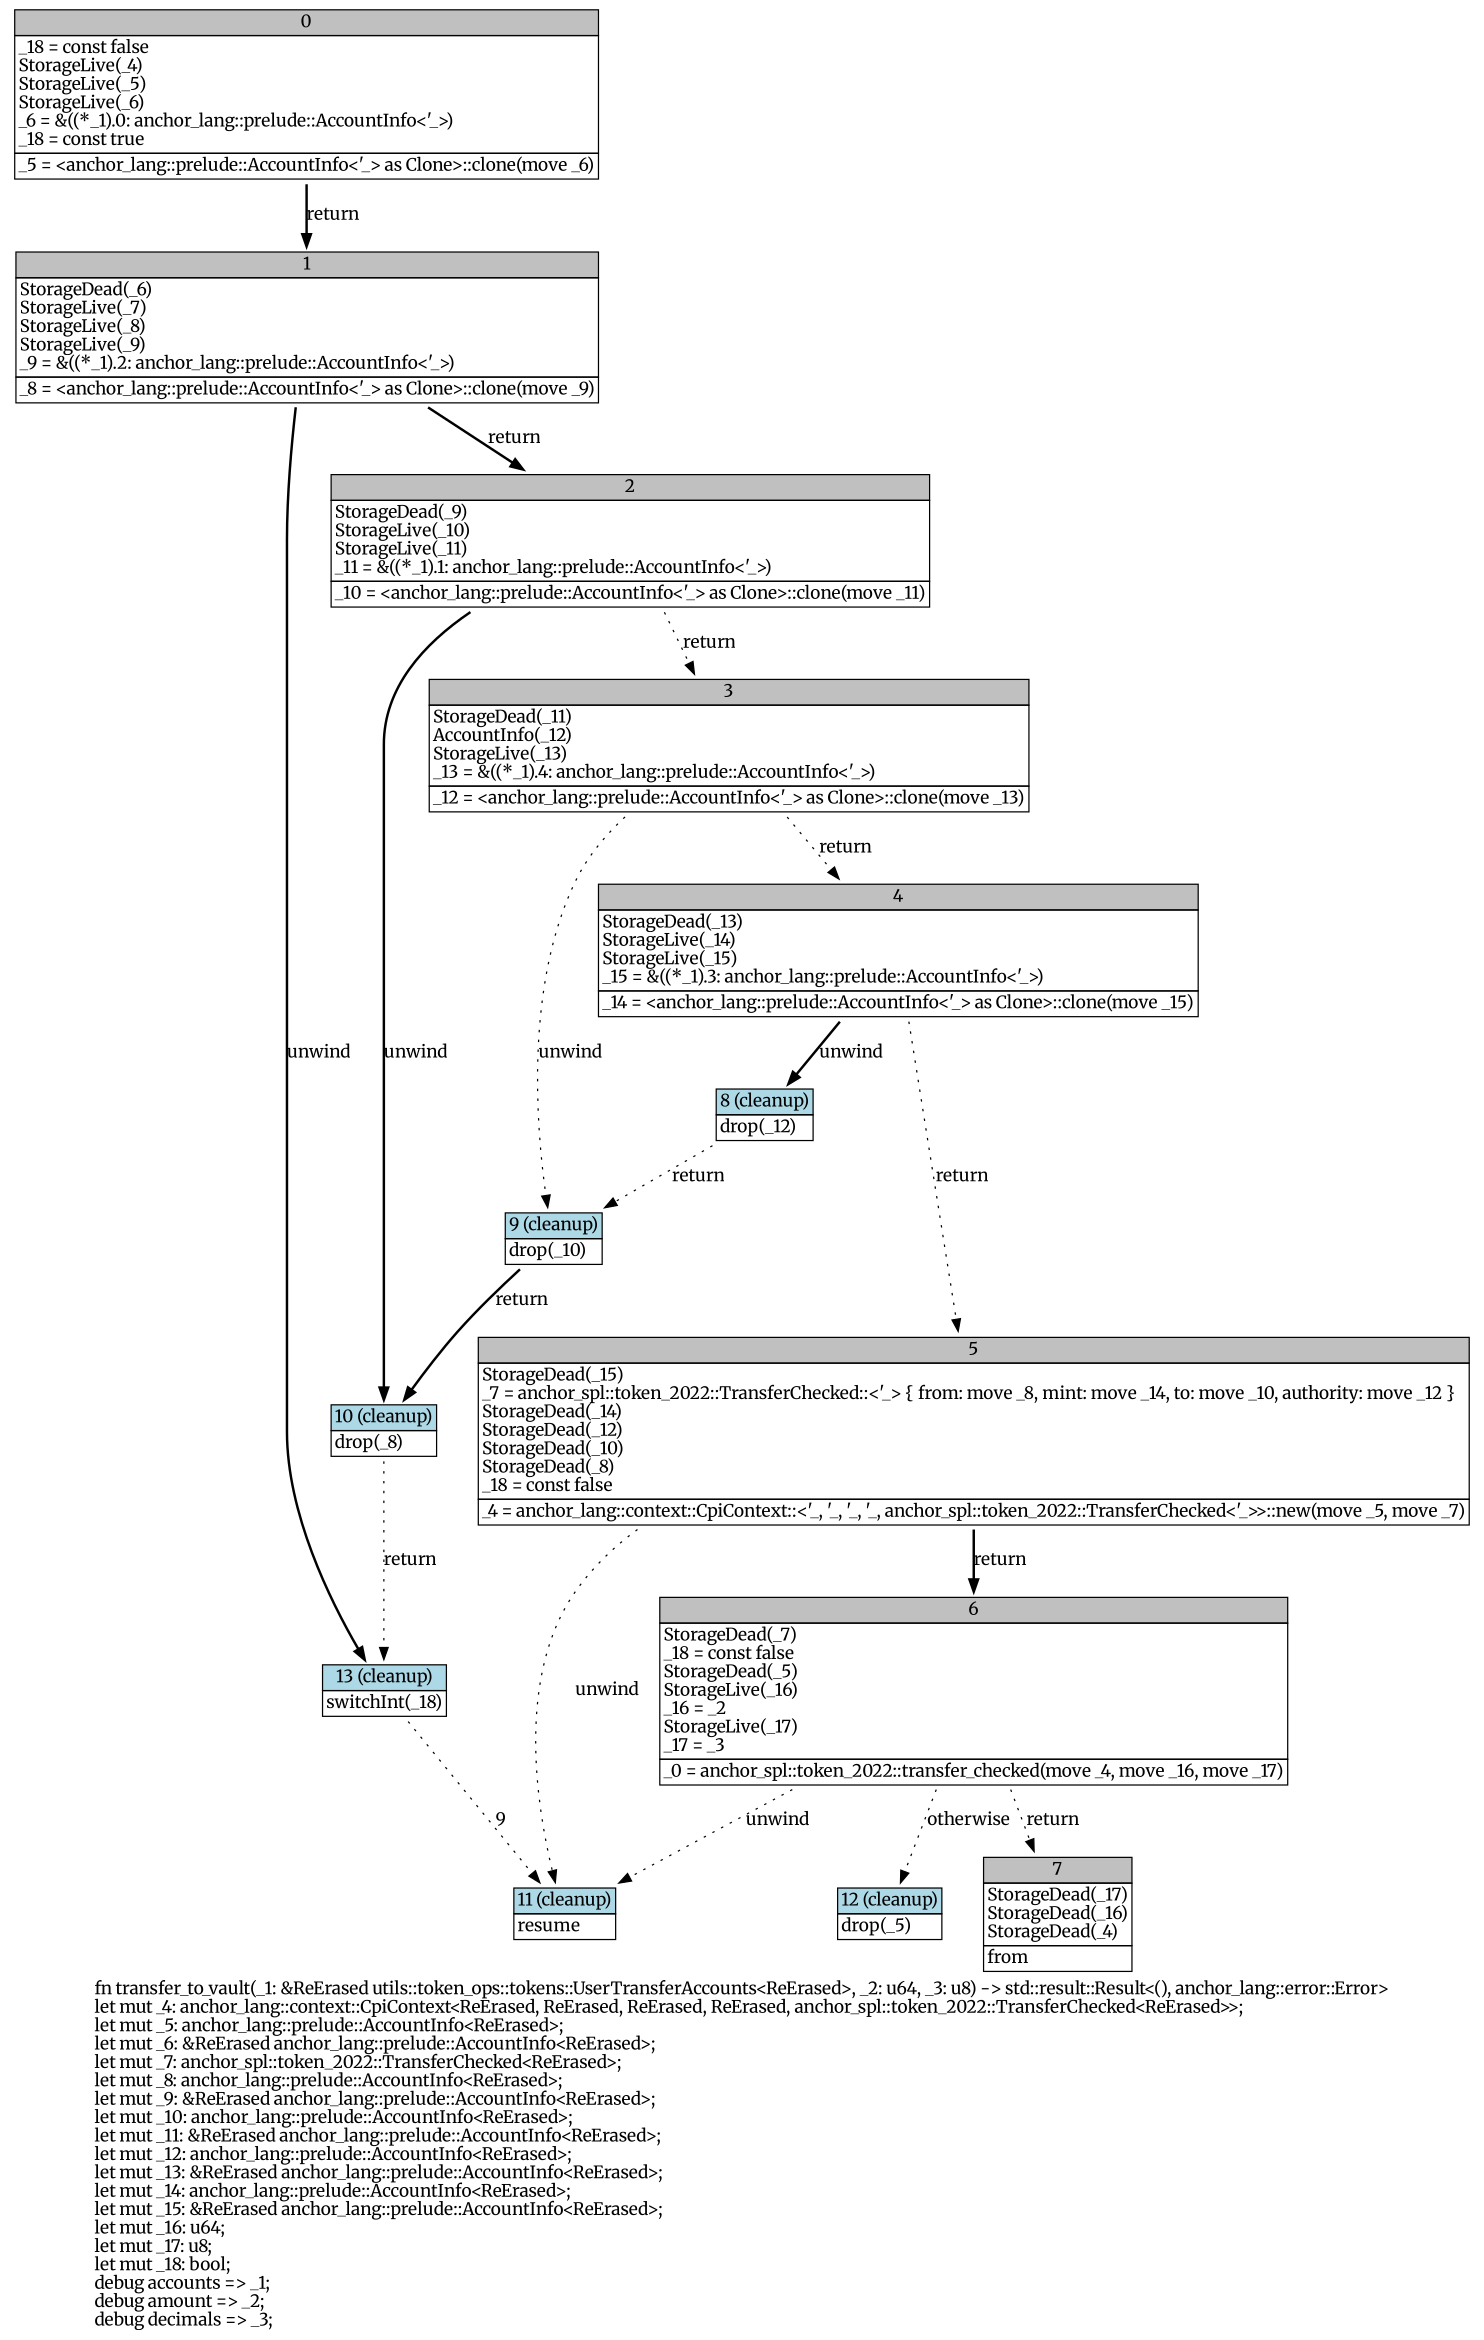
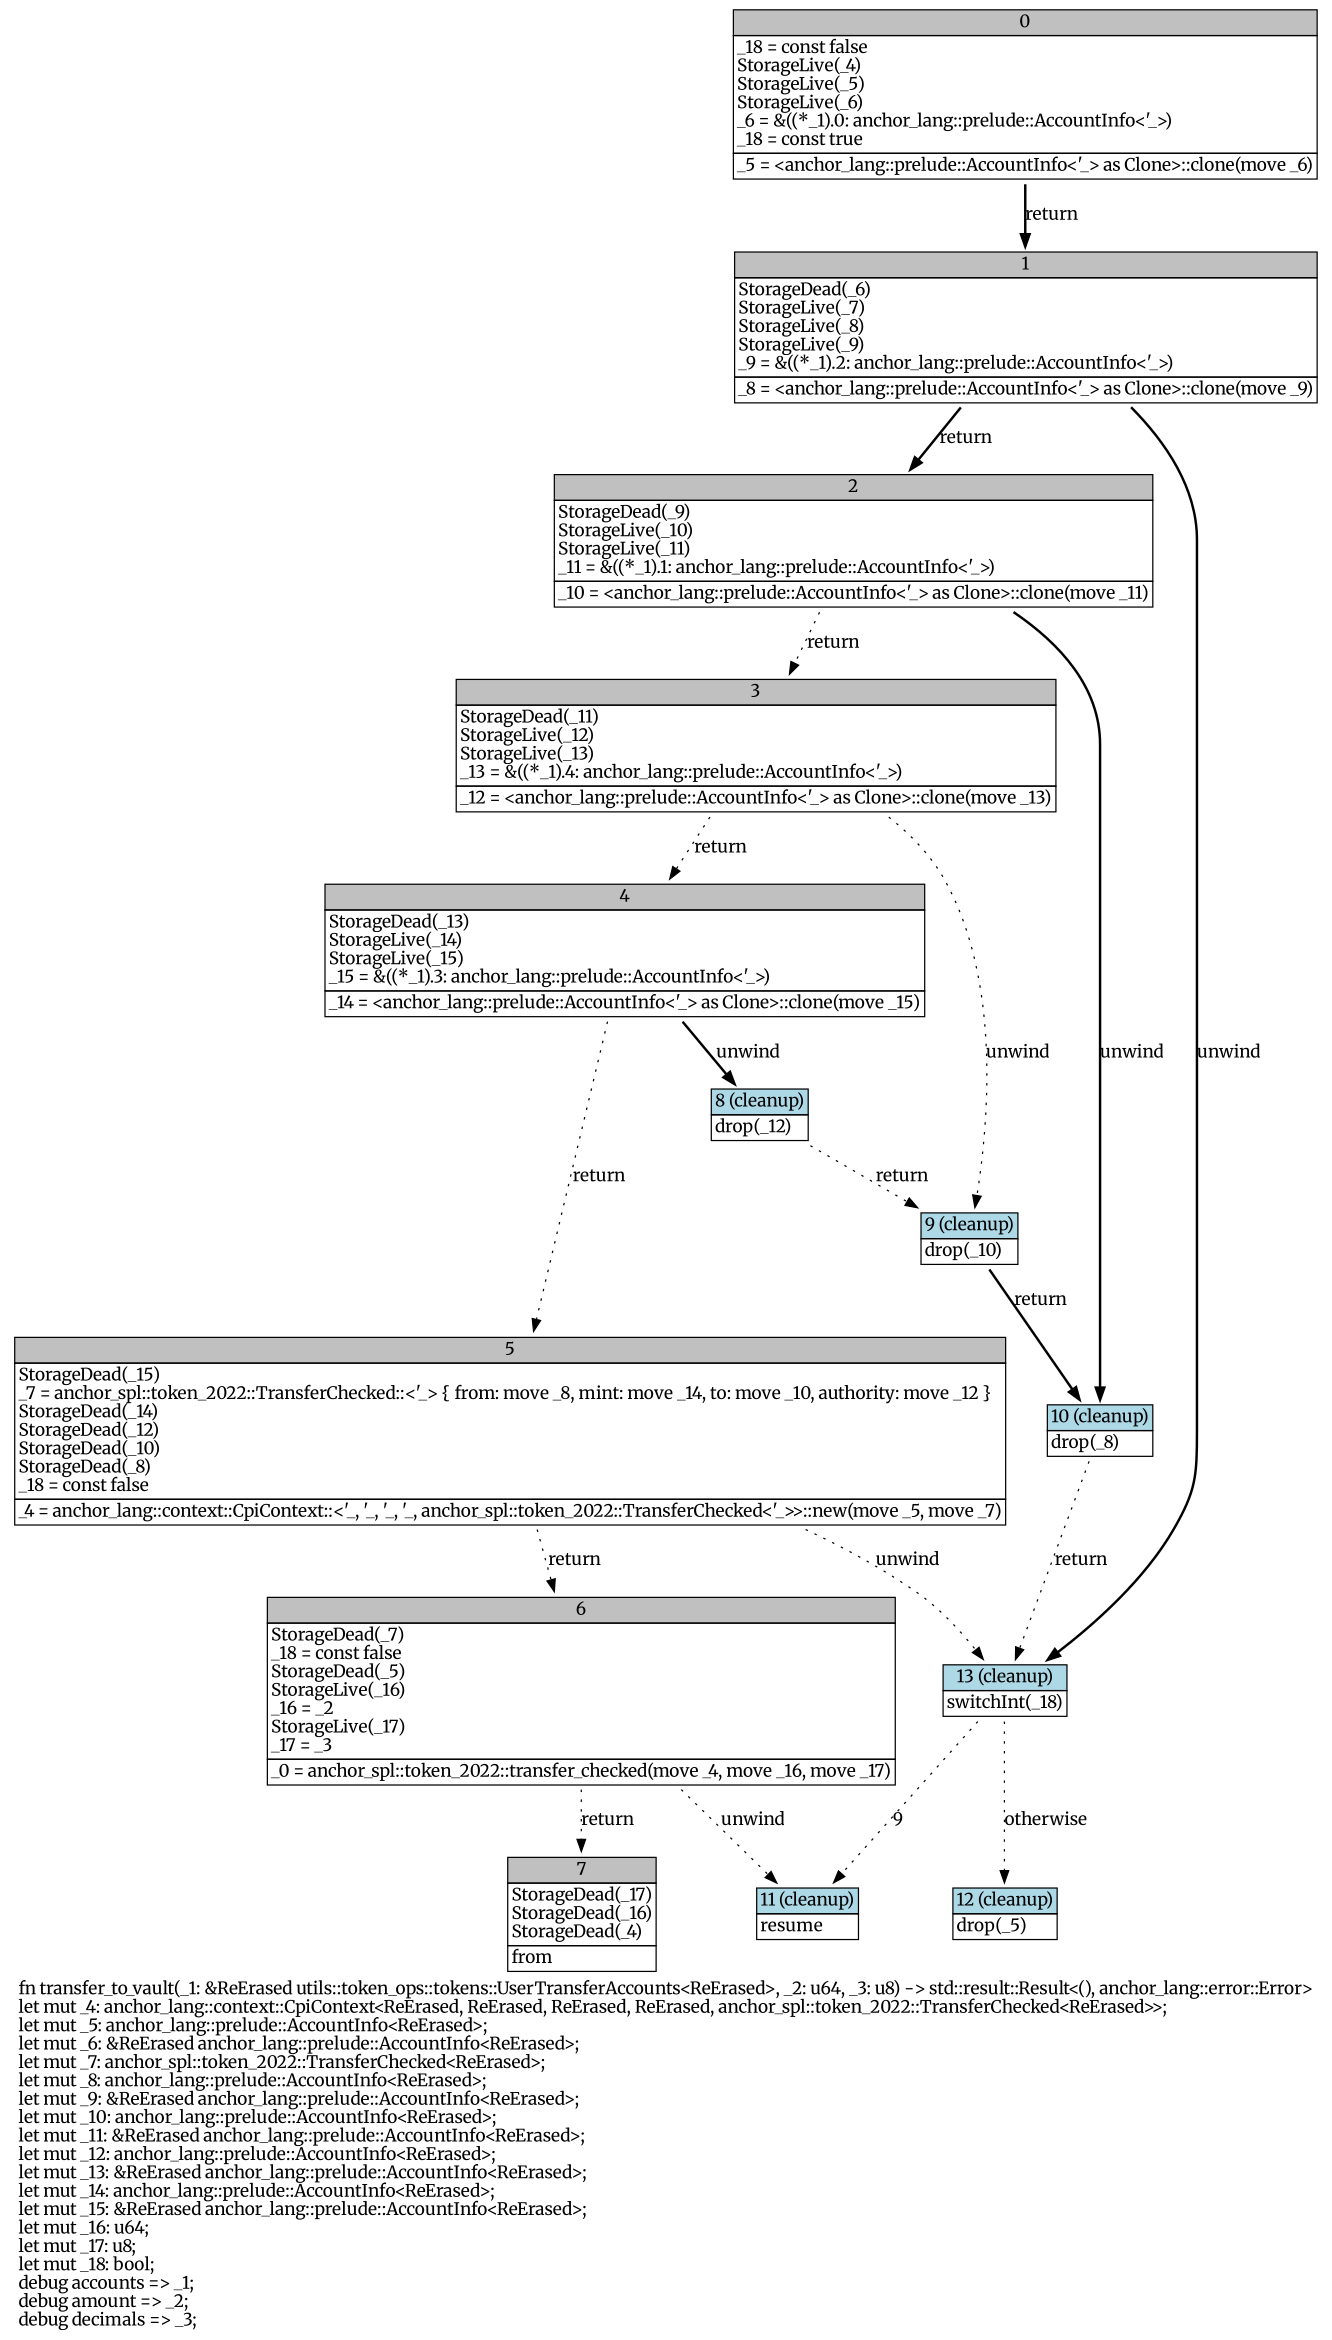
node "3": text "AccountInfo(_12)" -> "StorageLive(_12)"
edge "5" -> "6": style bold -> dotted
edge "5" -> "11 (cleanup)": now "5" -> "13 (cleanup)"
edge "6" -> "12 (cleanup)": now "13 (cleanup)" -> "12 (cleanup)"
